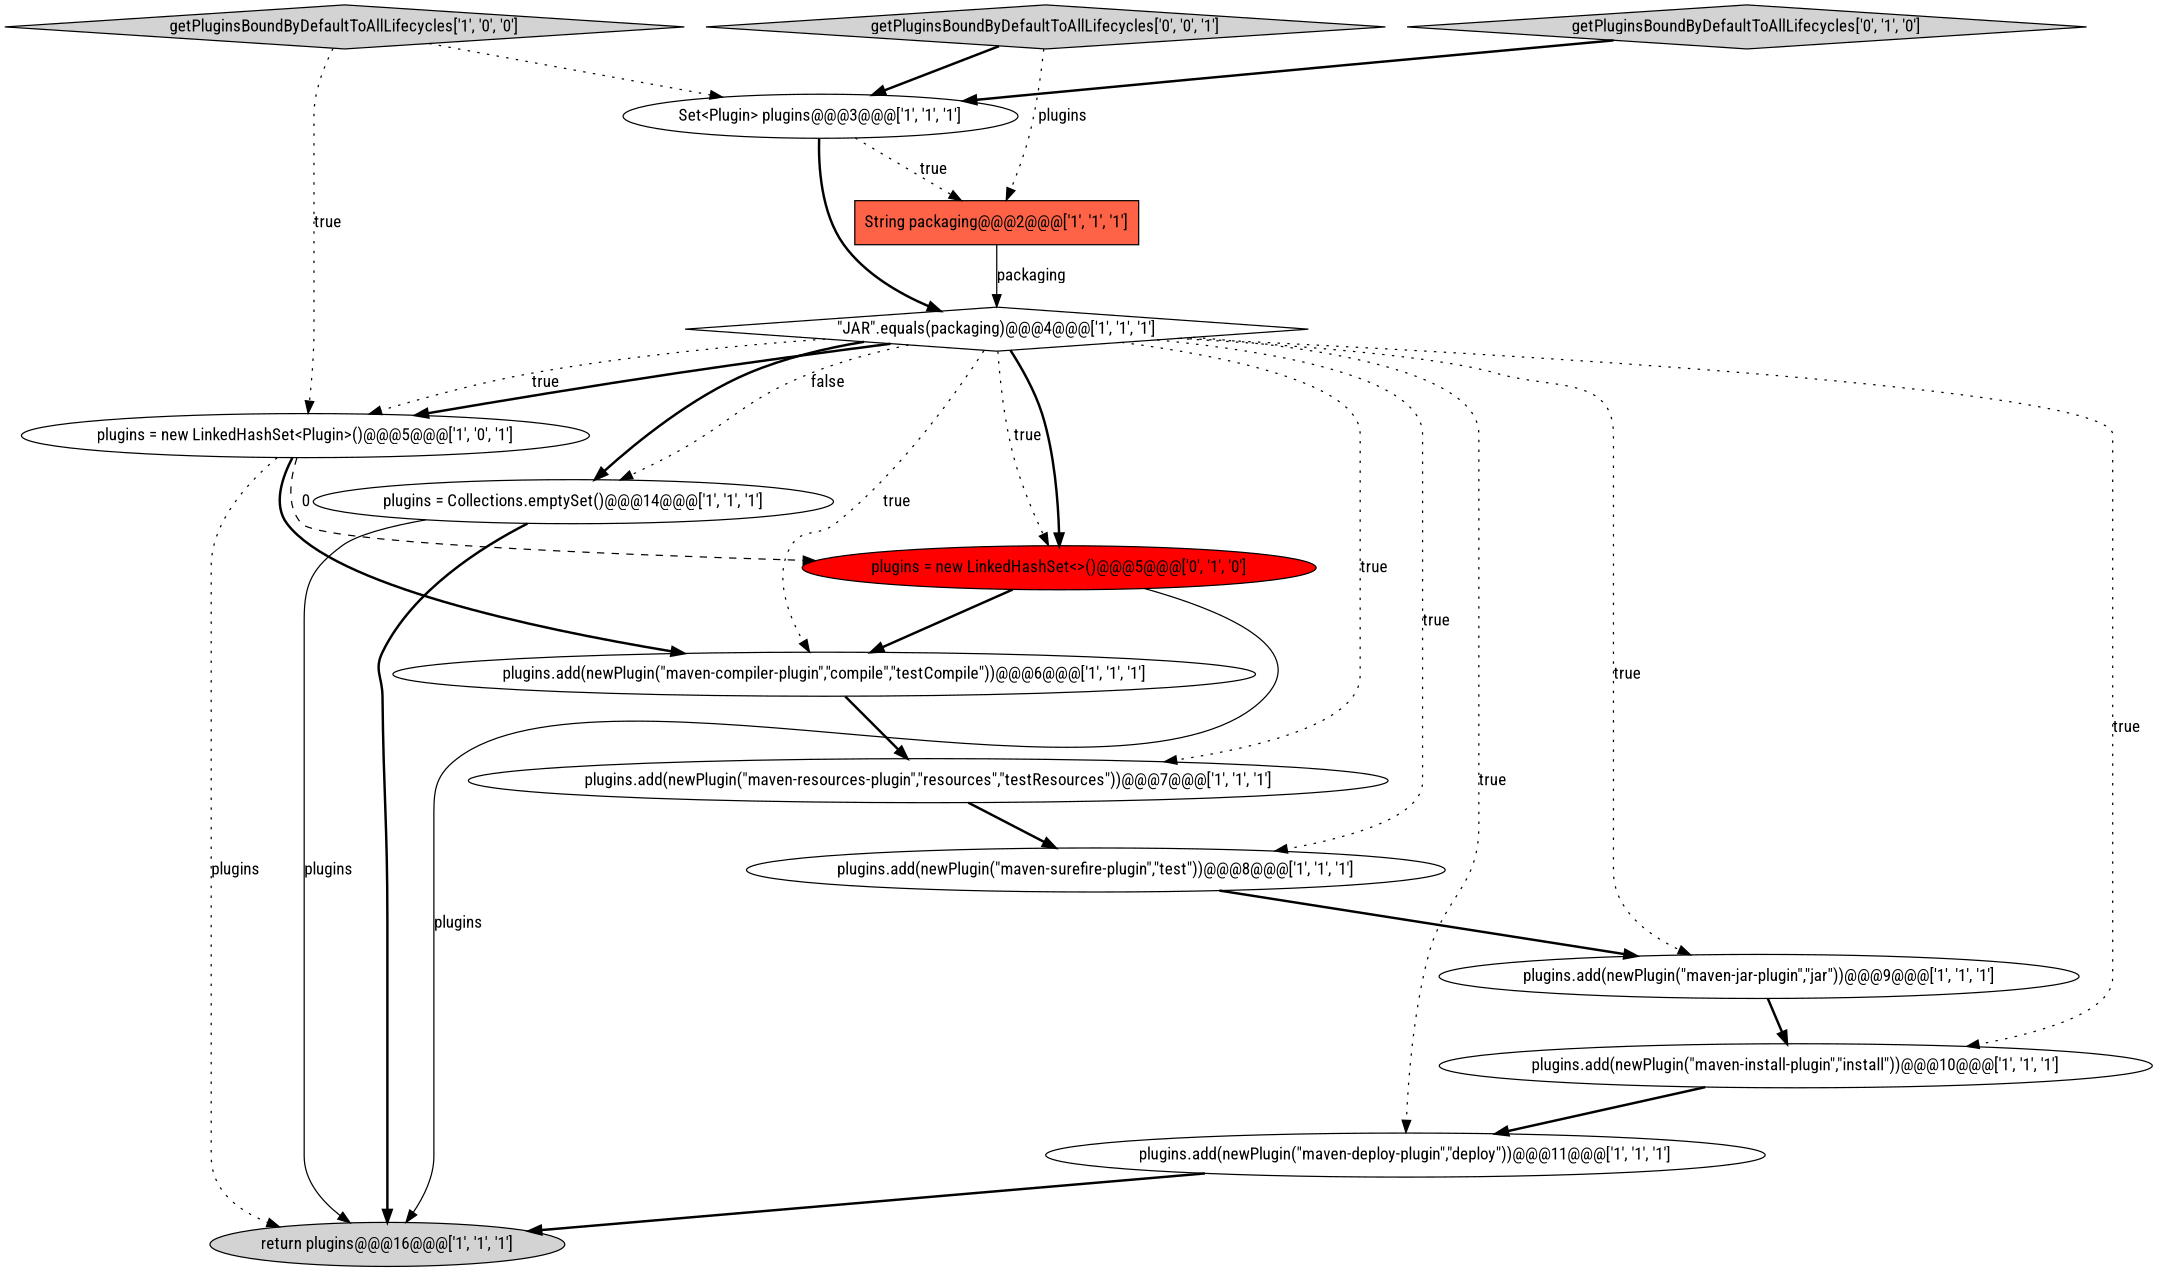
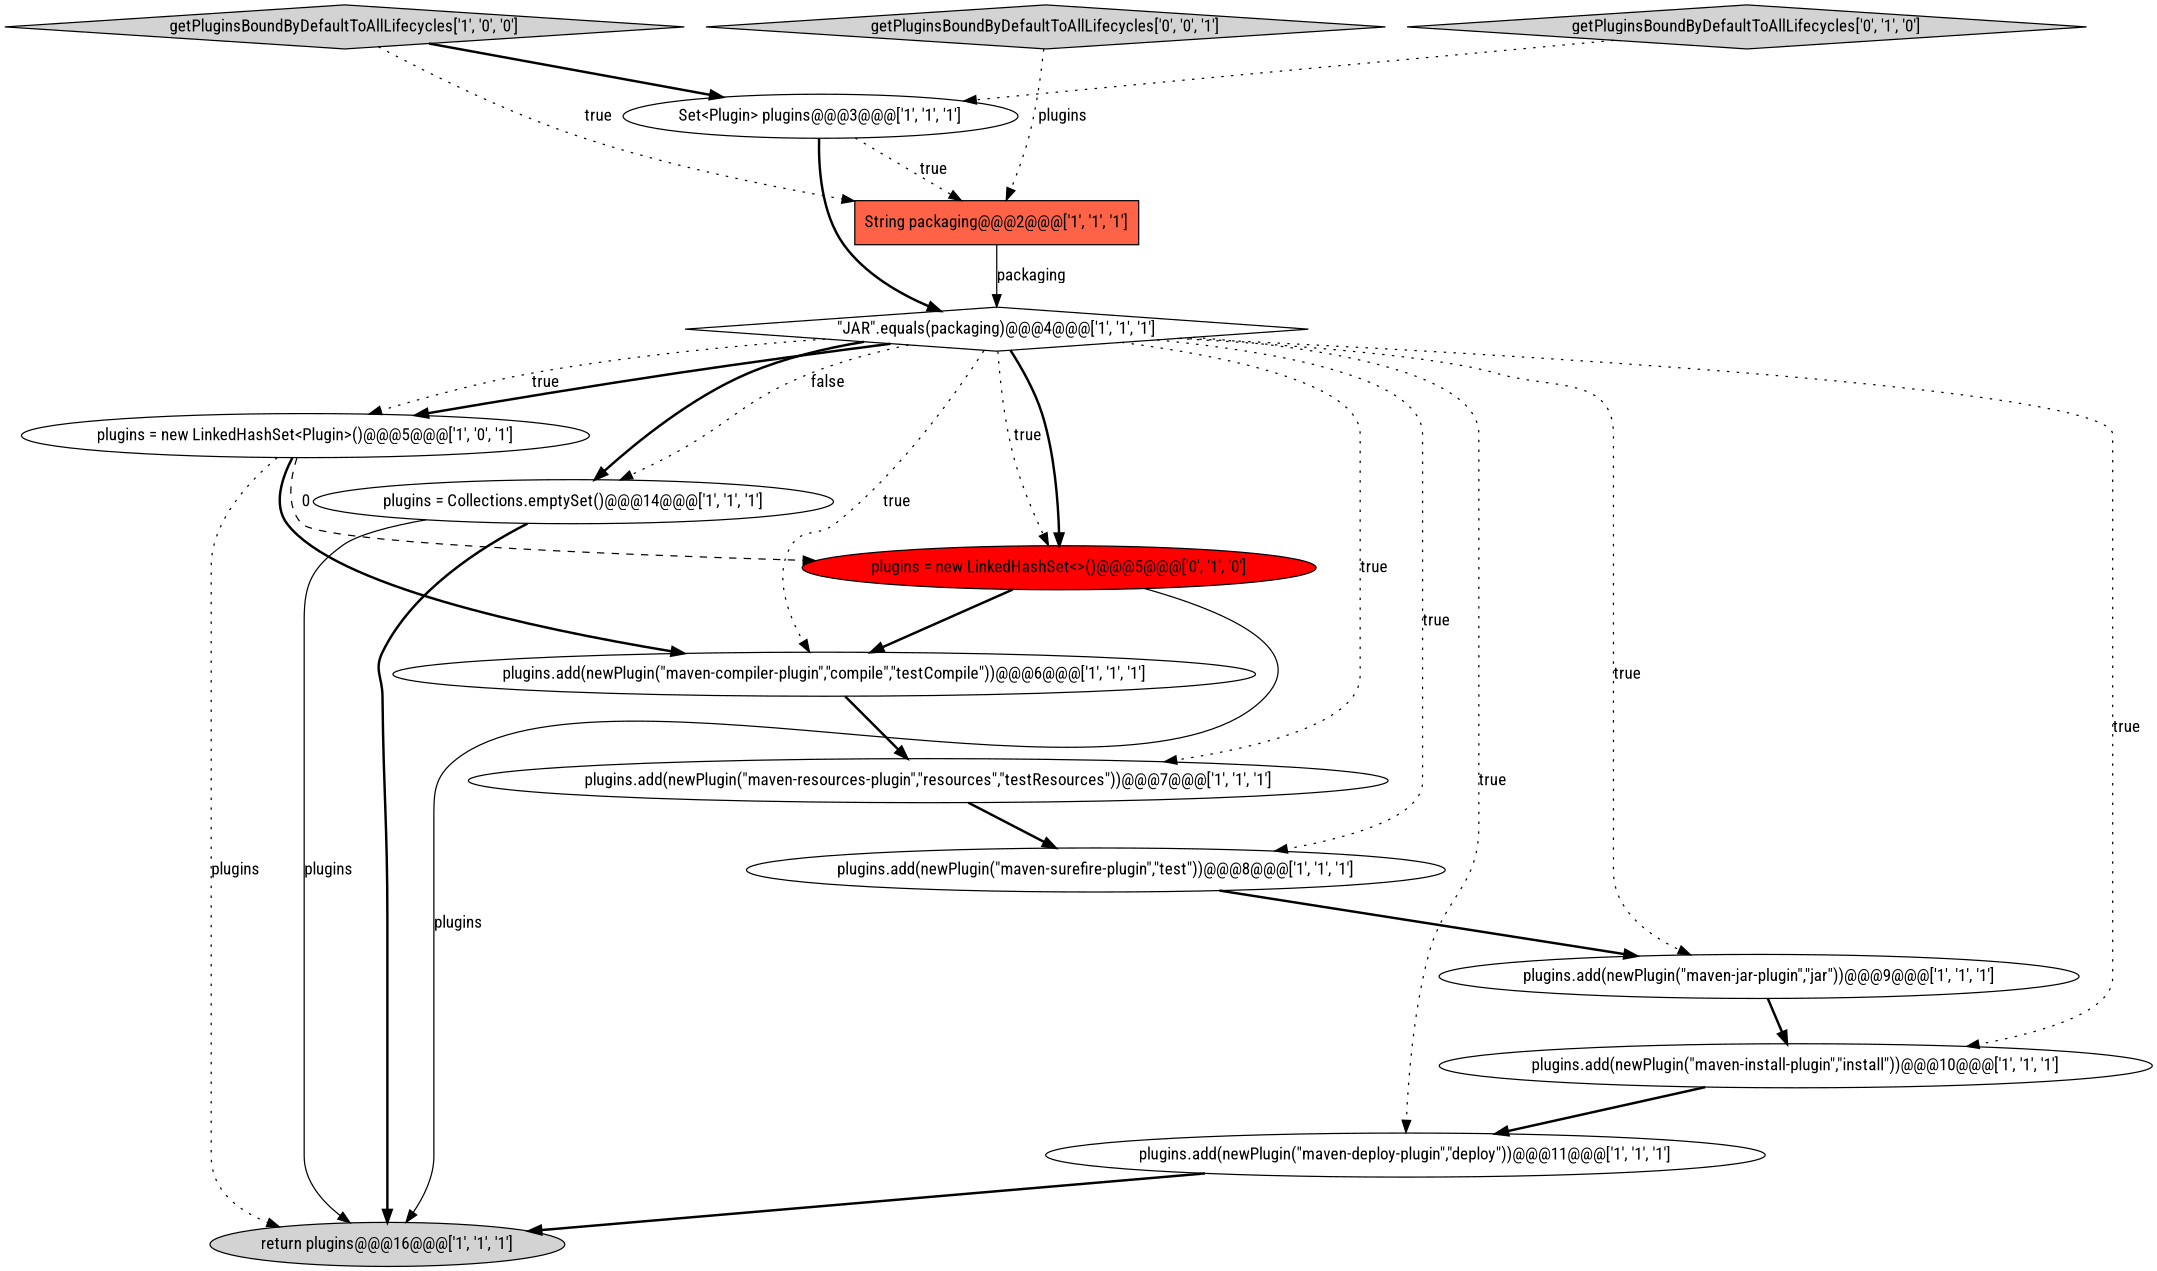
edge "getPluginsBoundByDefaultToAllLifecycles['0', '0', '1']" -> "Set<Plugin> plugins@@@3@@@['1', '1', '1']": removed
edge "getPluginsBoundByDefaultToAllLifecycles['1', '0', '0']" -> "Set<Plugin> plugins@@@3@@@['1', '1', '1']": style dotted -> bold
edge "getPluginsBoundByDefaultToAllLifecycles['0', '1', '0']" -> "Set<Plugin> plugins@@@3@@@['1', '1', '1']": style bold -> dotted
edge "getPluginsBoundByDefaultToAllLifecycles['1', '0', '0']" -> "plugins = new LinkedHashSet<Plugin>()@@@5@@@['1', '0', '1']": now "getPluginsBoundByDefaultToAllLifecycles['1', '0', '0']" -> "String packaging@@@2@@@['1', '1', '1']"
